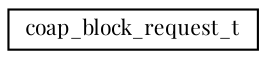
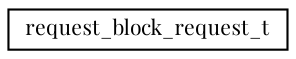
node "coap_block_request_t": label "coap_block_request_t" -> "request_block_request_t"
